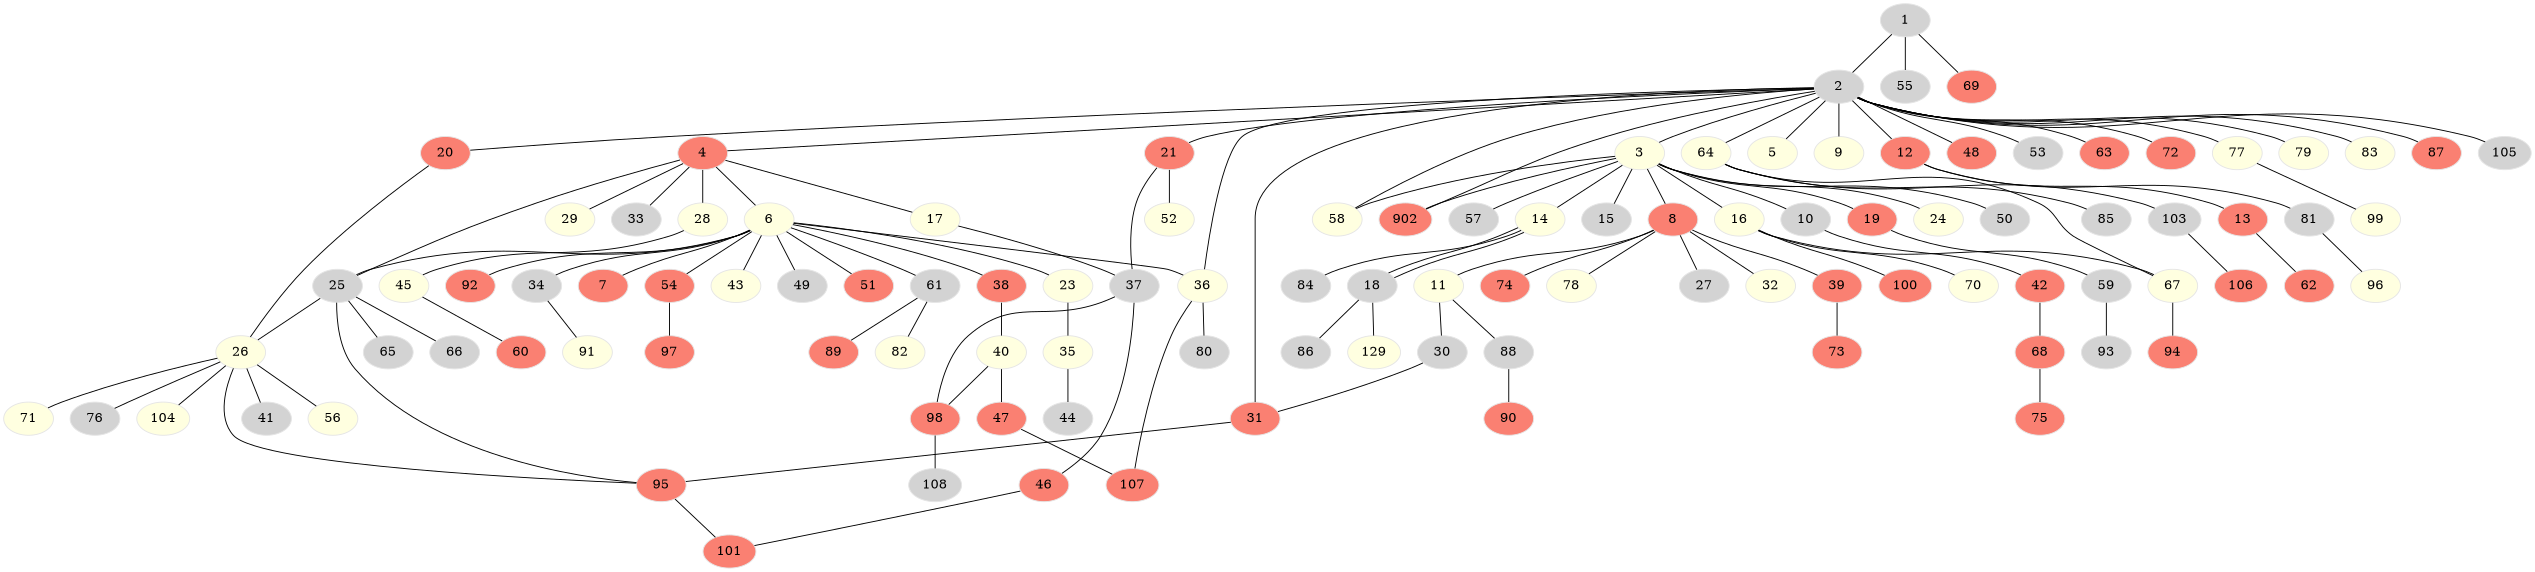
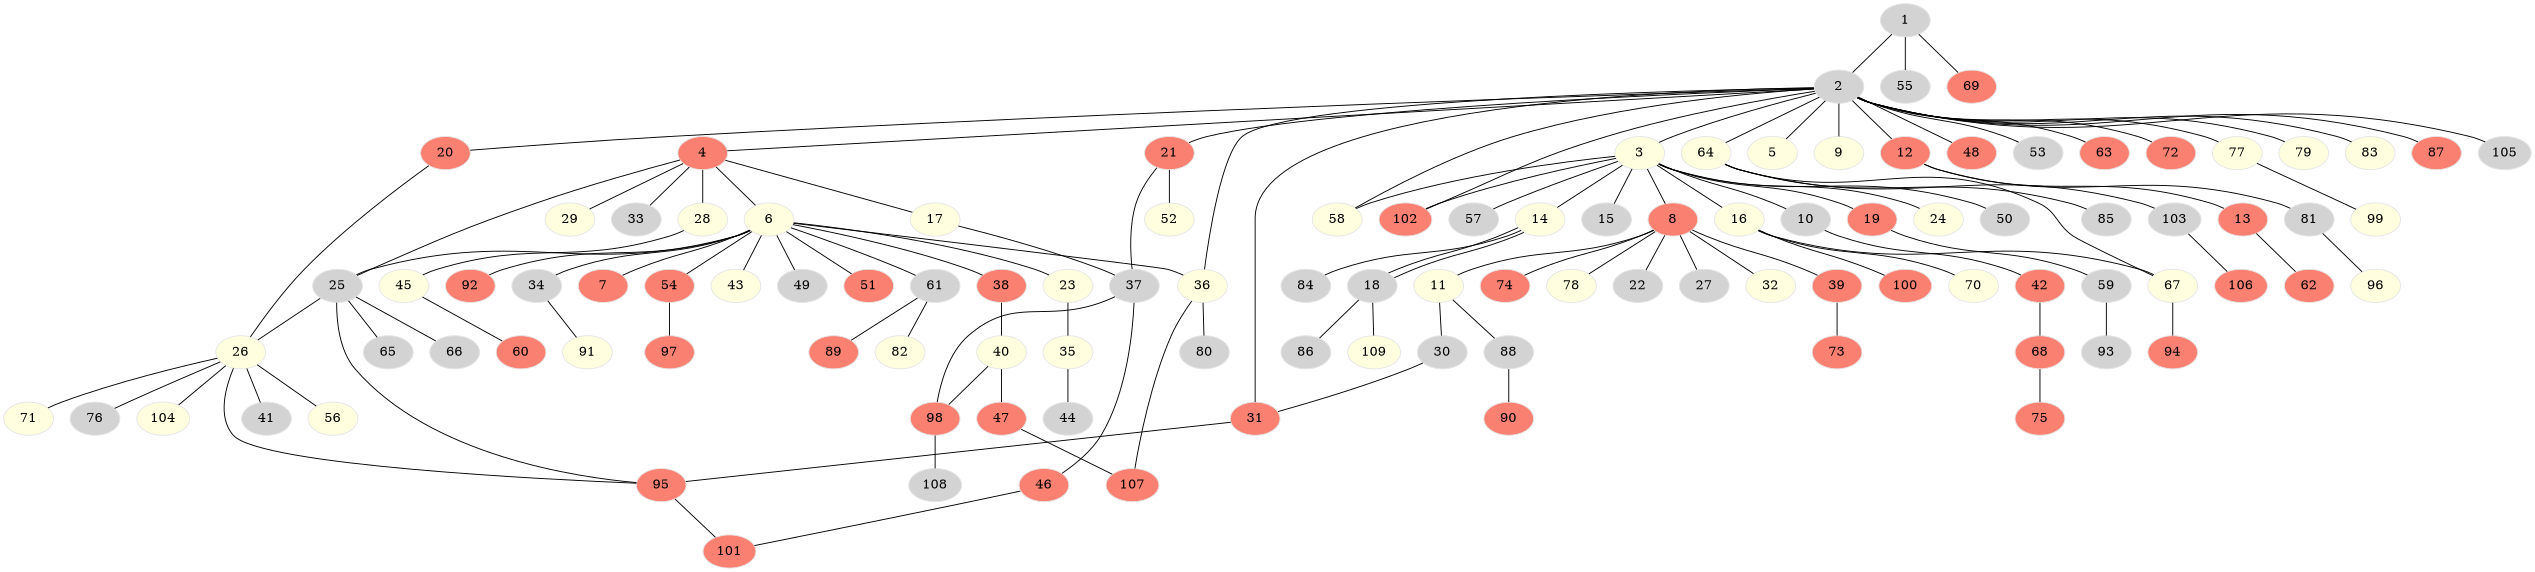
node "902": label "902" -> "102"
node "22": added
node "129": label "129" -> "109"
